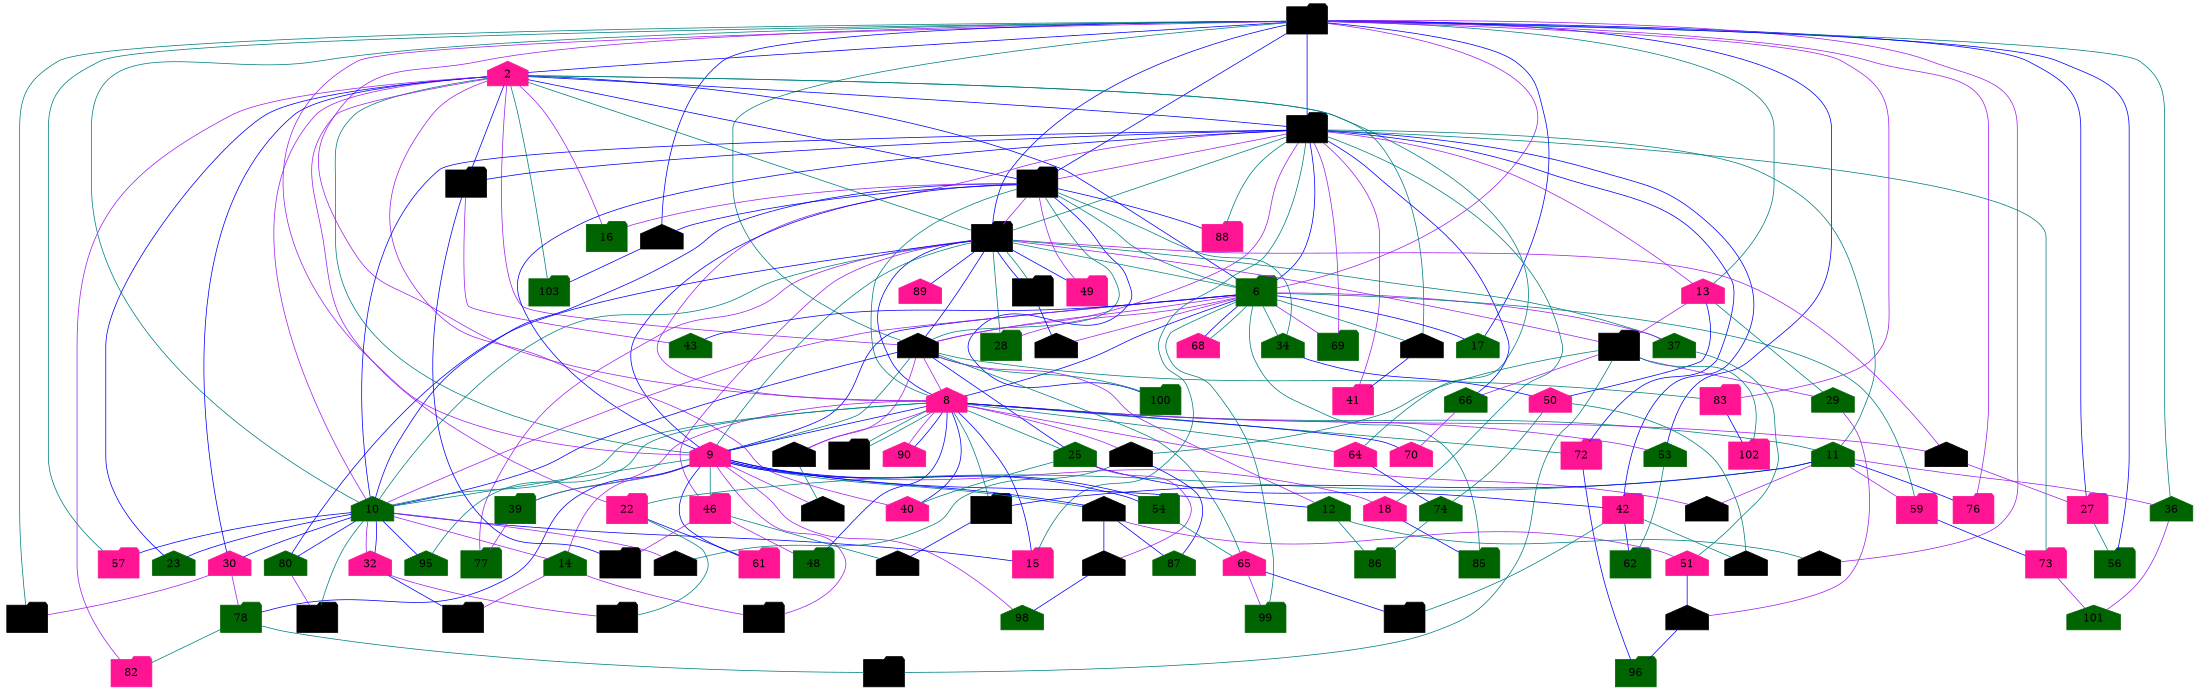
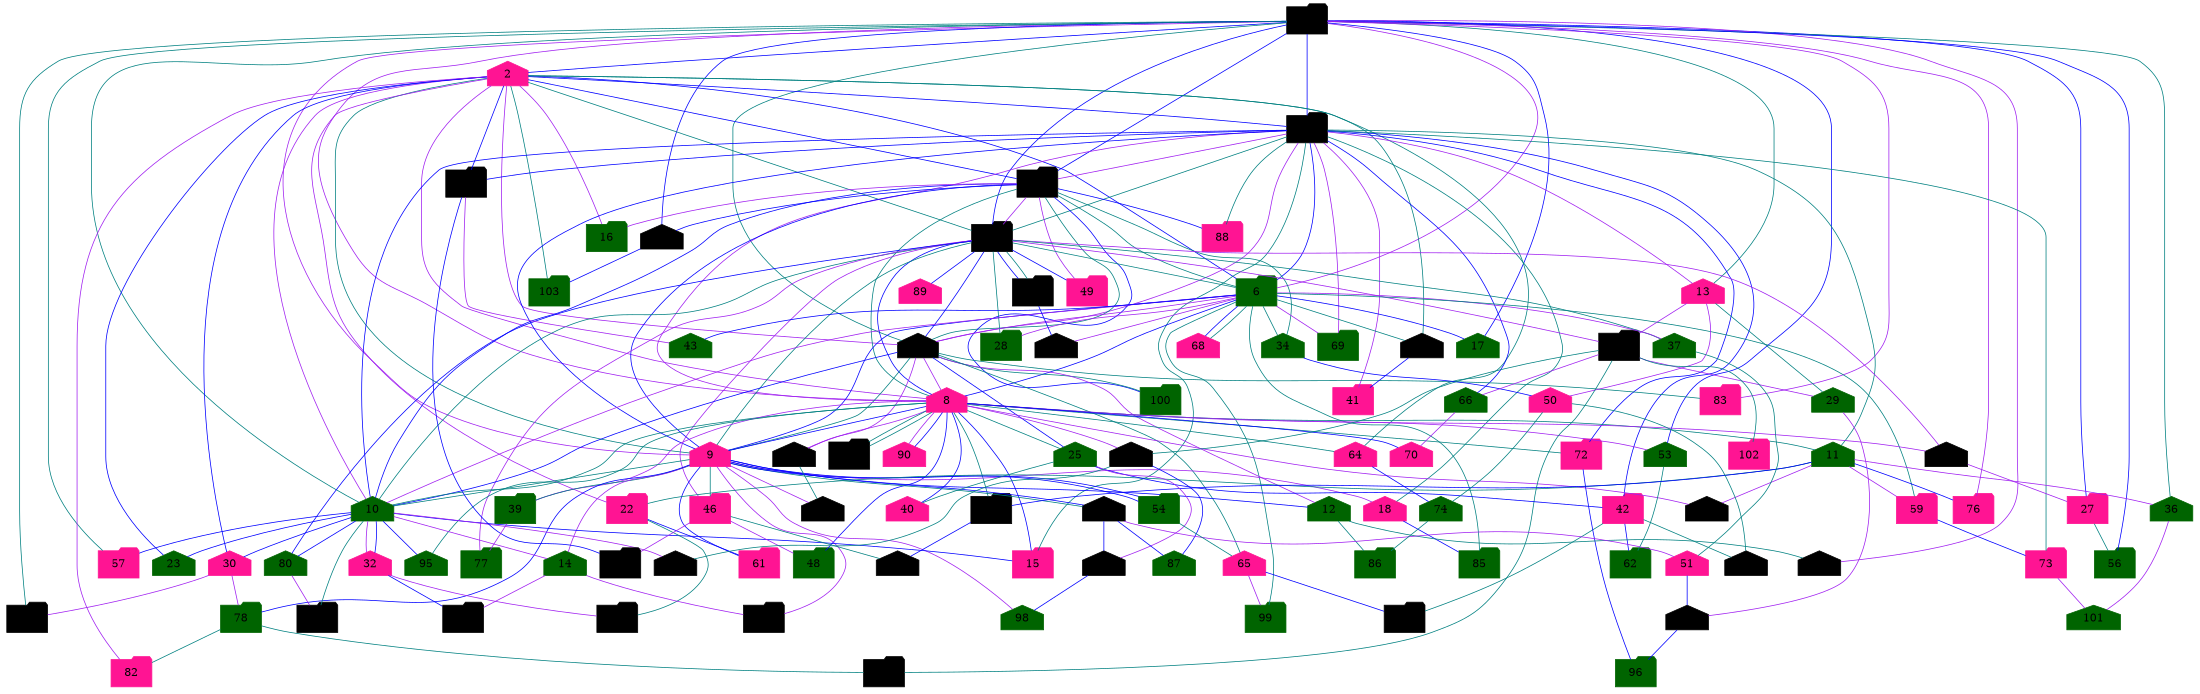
edge "2" -- "40": now "2" -- "8"
edge "13" -- "50": color blue -> purple
edge "83" -- "102": removed
